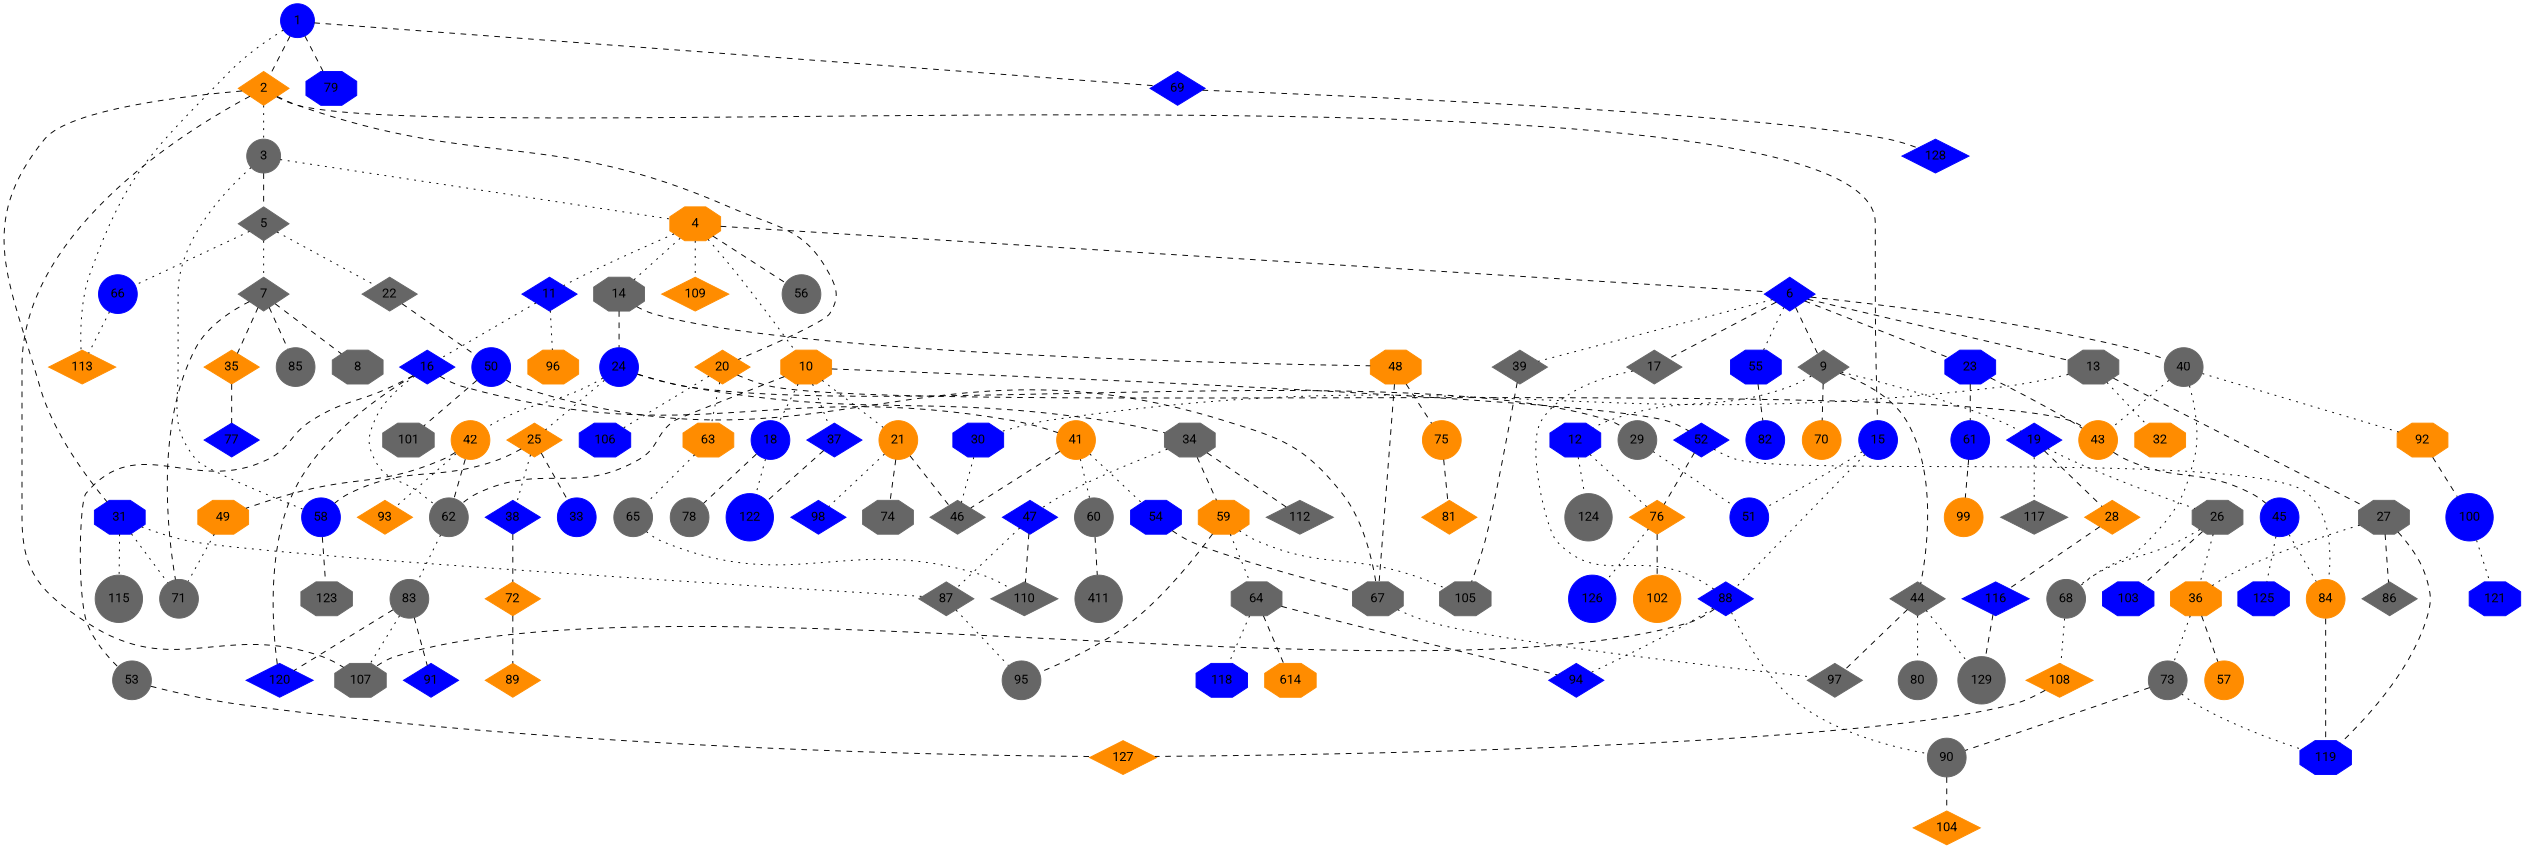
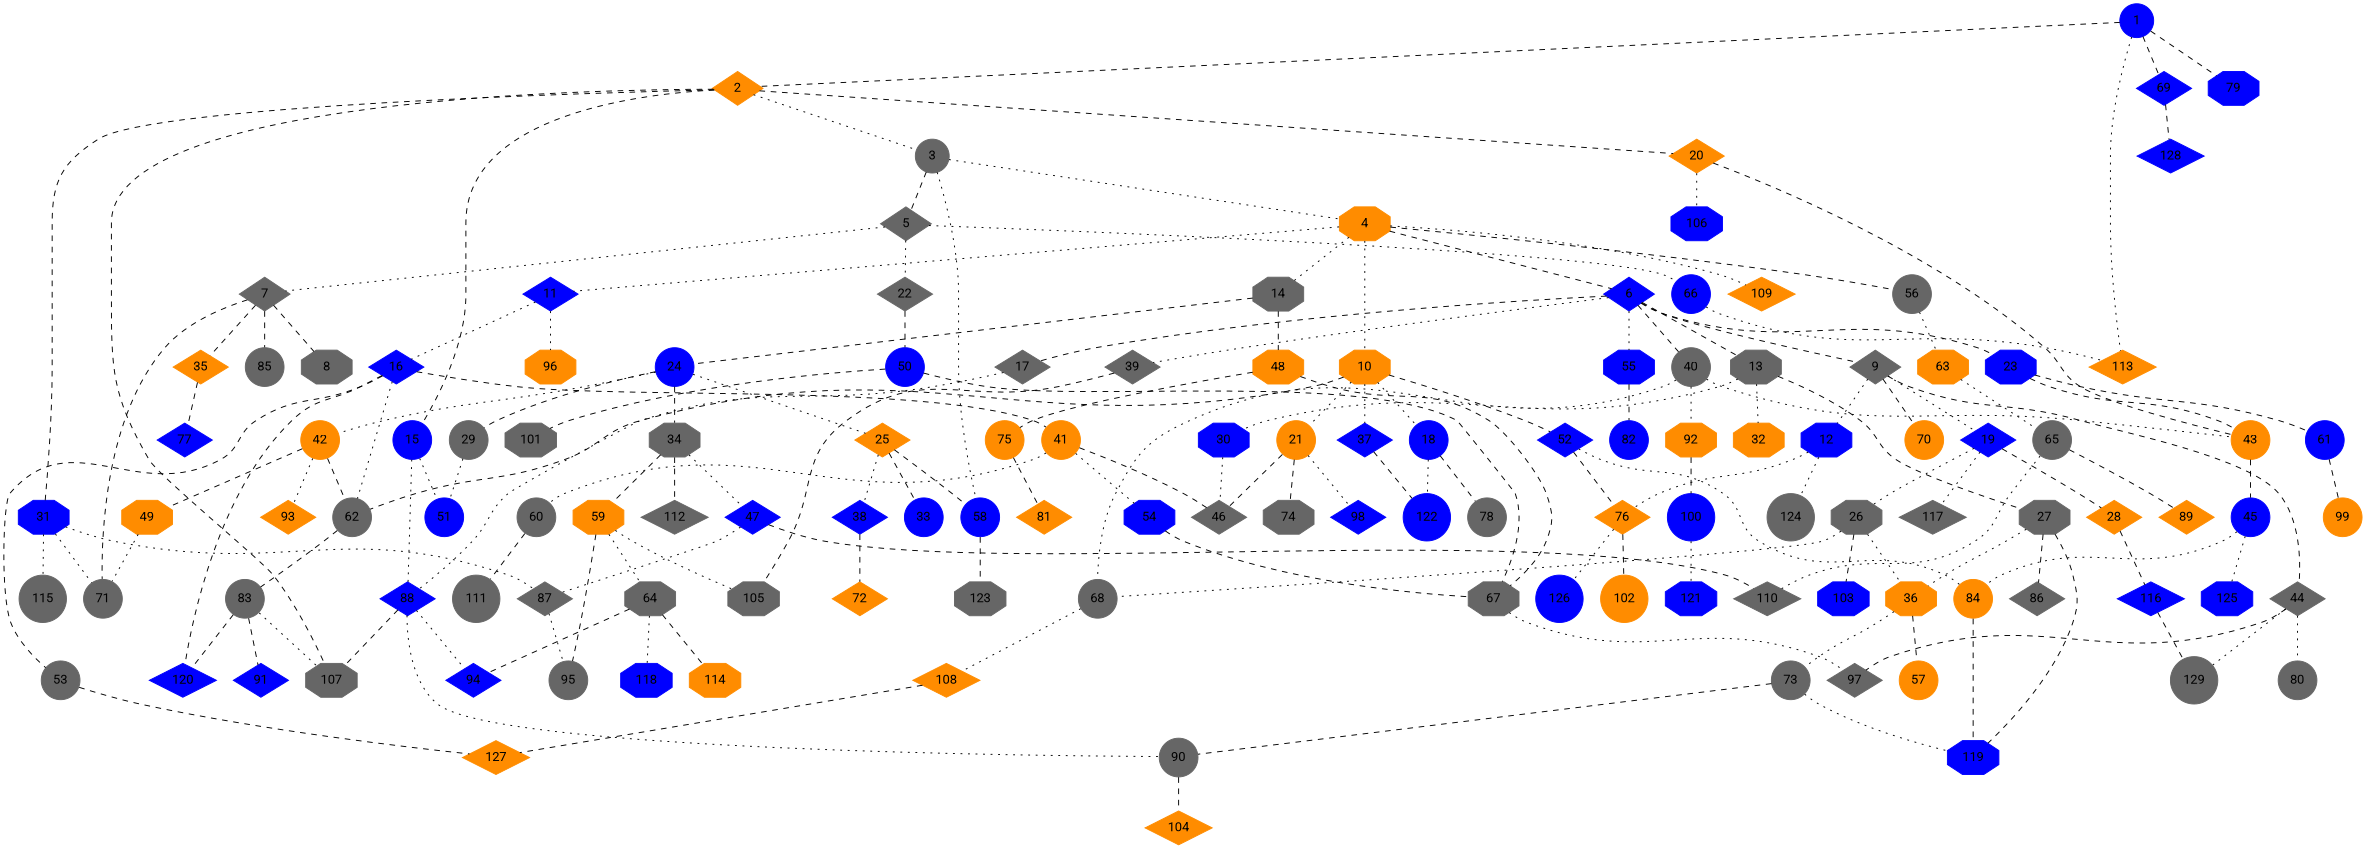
edge "20" -- "63": now "56" -- "63"
edge "62" -- "83": style dotted -> dashed
node "411": label "411" -> "111"
edge "72" -- "89": now "65" -- "89"
node "614": label "614" -> "114"
